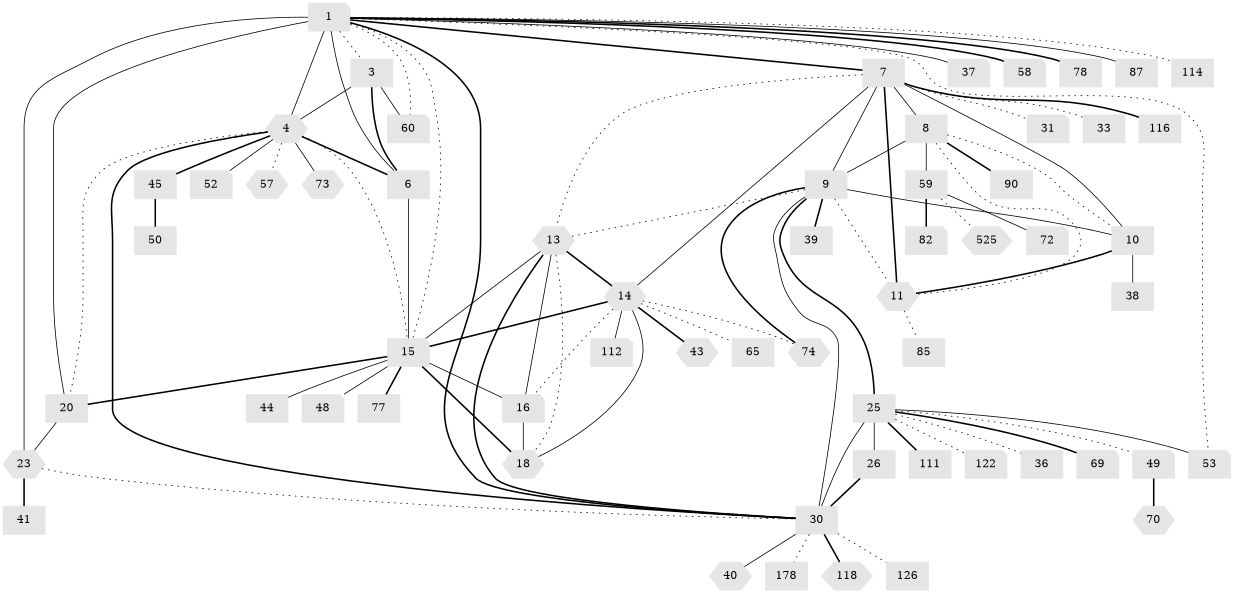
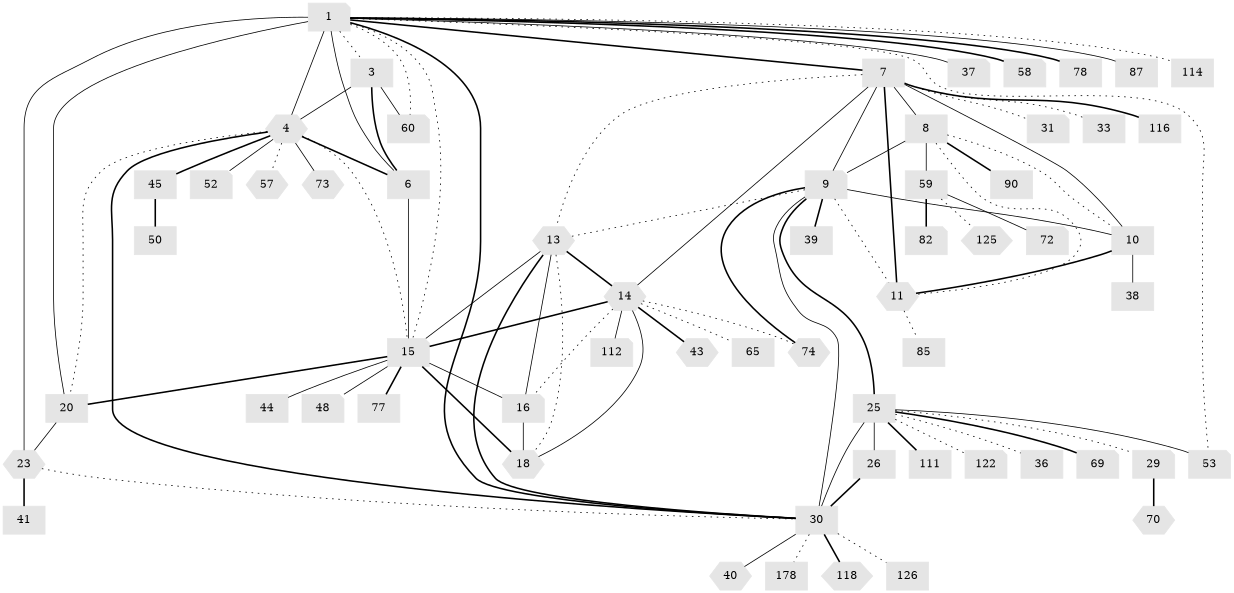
node "525": label "525" -> "125"
node "49": label "49" -> "29"
